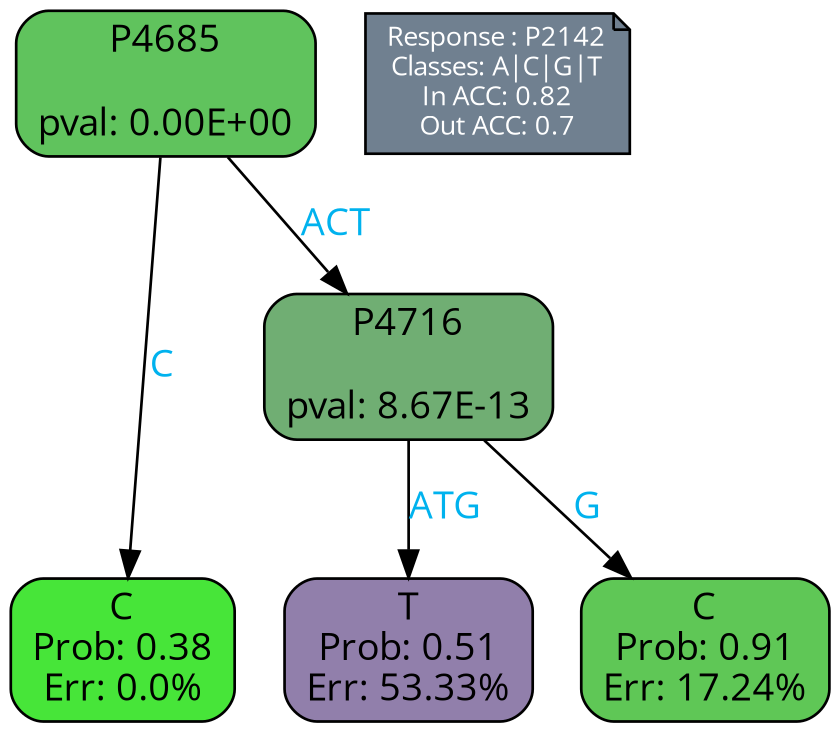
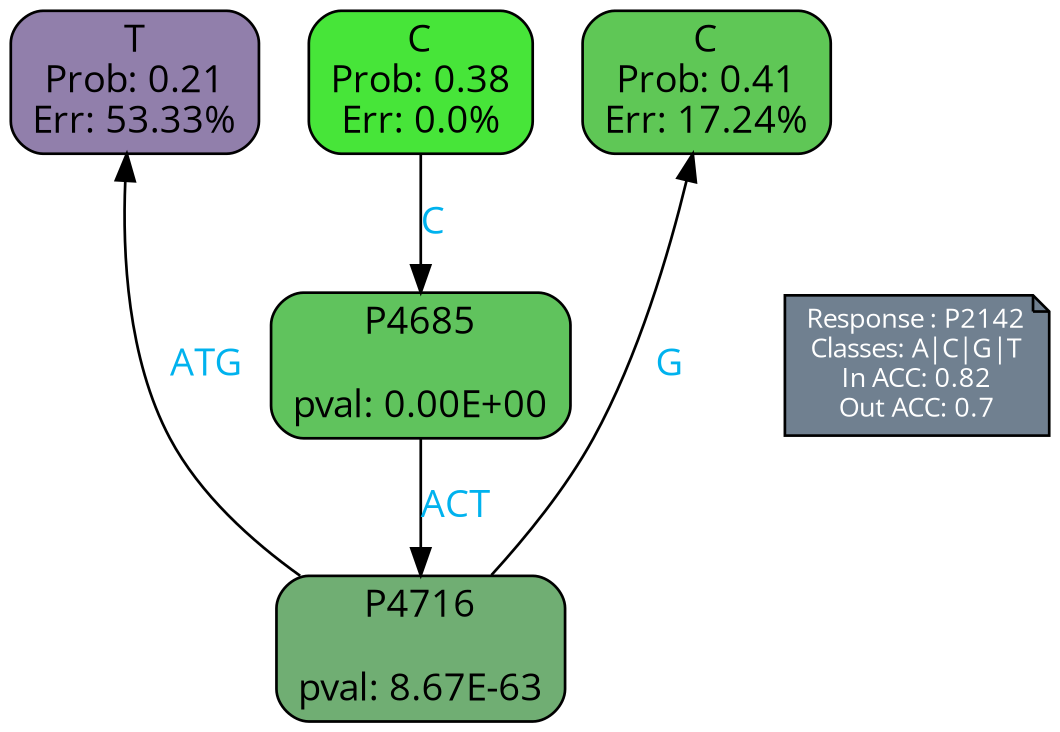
edge "P4685 pval: 0.00E+00" -> "C Prob: 0.38 Err: 0.0%": reversed
node "P4716 pval: 8.67E-13": label "P4716 pval: 8.67E-13" -> "P4716 pval: 8.67E-63"
node "T Prob: 0.51 Err: 53.33%": label "T Prob: 0.51 Err: 53.33%" -> "T Prob: 0.21 Err: 53.33%"
node "C Prob: 0.91 Err: 17.24%": label "C Prob: 0.91 Err: 17.24%" -> "C Prob: 0.41 Err: 17.24%"
